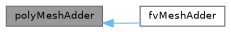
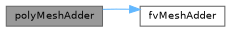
edge "fvMeshAdder" -> "polyMeshAdder": reversed
